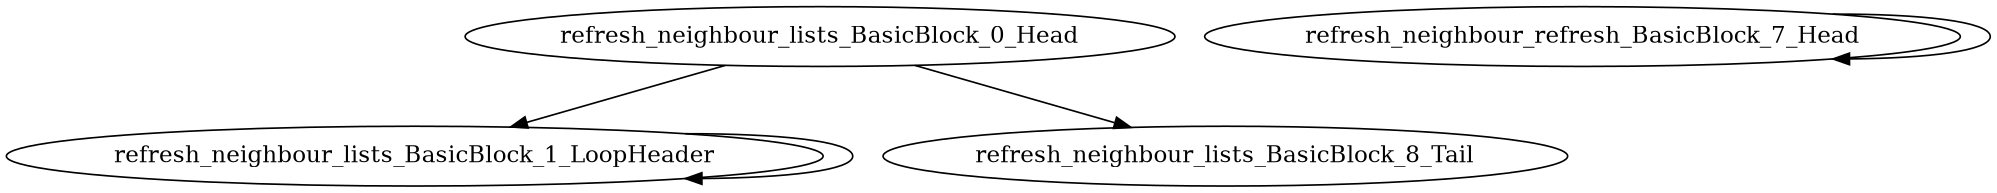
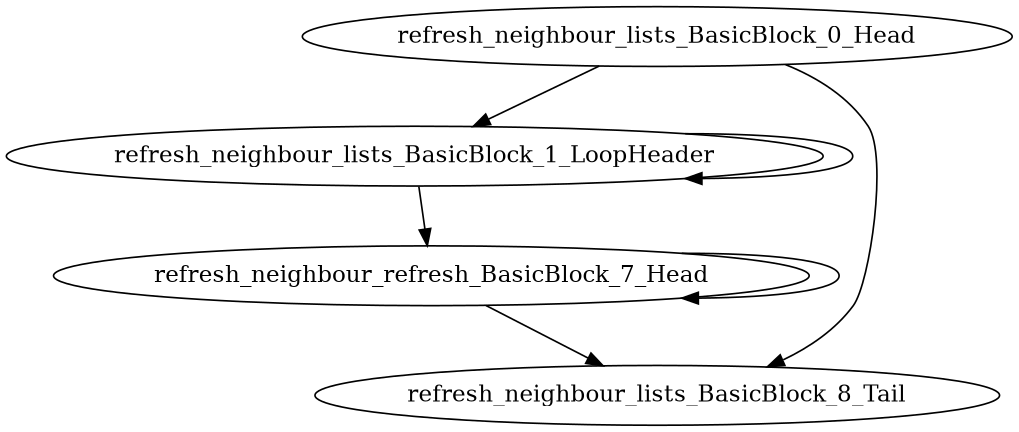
edge "refresh_neighbour_lists_BasicBlock_1_LoopHeader" -> "refresh_neighbour_refresh_BasicBlock_7_Head": added
edge "refresh_neighbour_refresh_BasicBlock_7_Head" -> "refresh_neighbour_lists_BasicBlock_8_Tail": added
